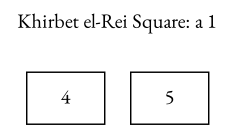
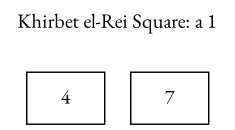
node "5": label "5" -> "7"
